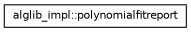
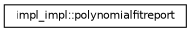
node "alglib_impl::polynomialfitreport": label "alglib_impl::polynomialfitreport" -> "impl_impl::polynomialfitreport"
